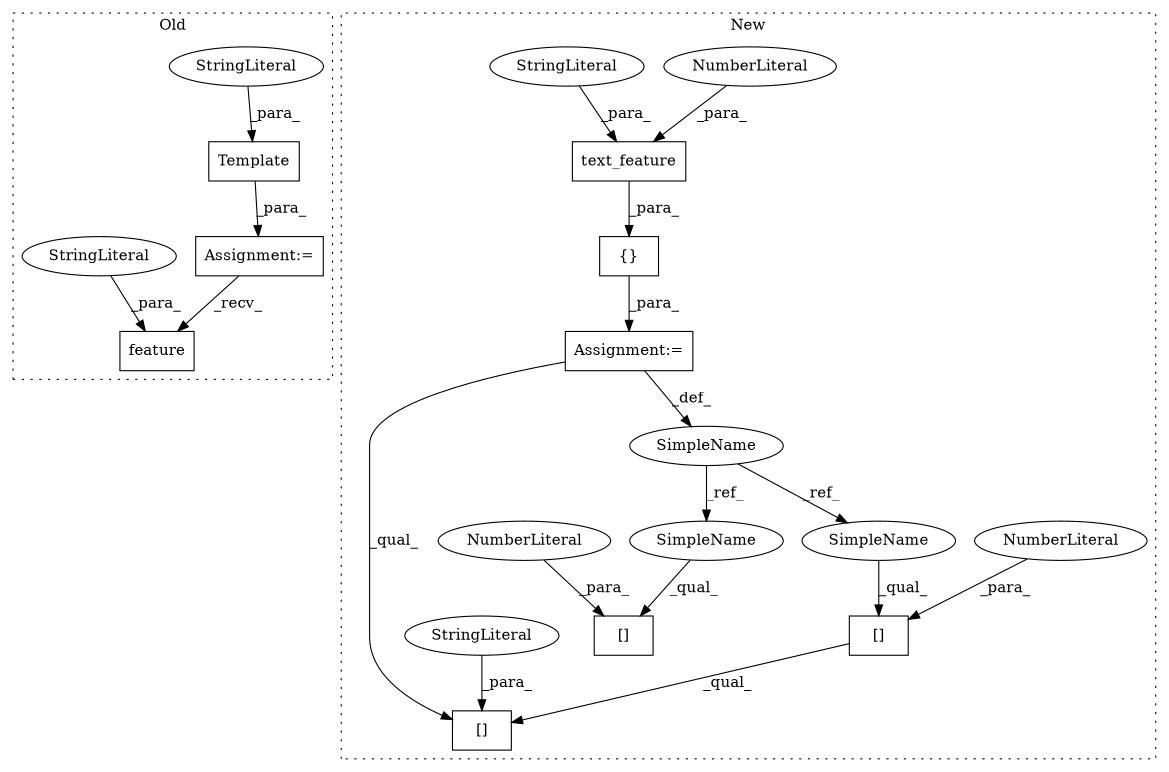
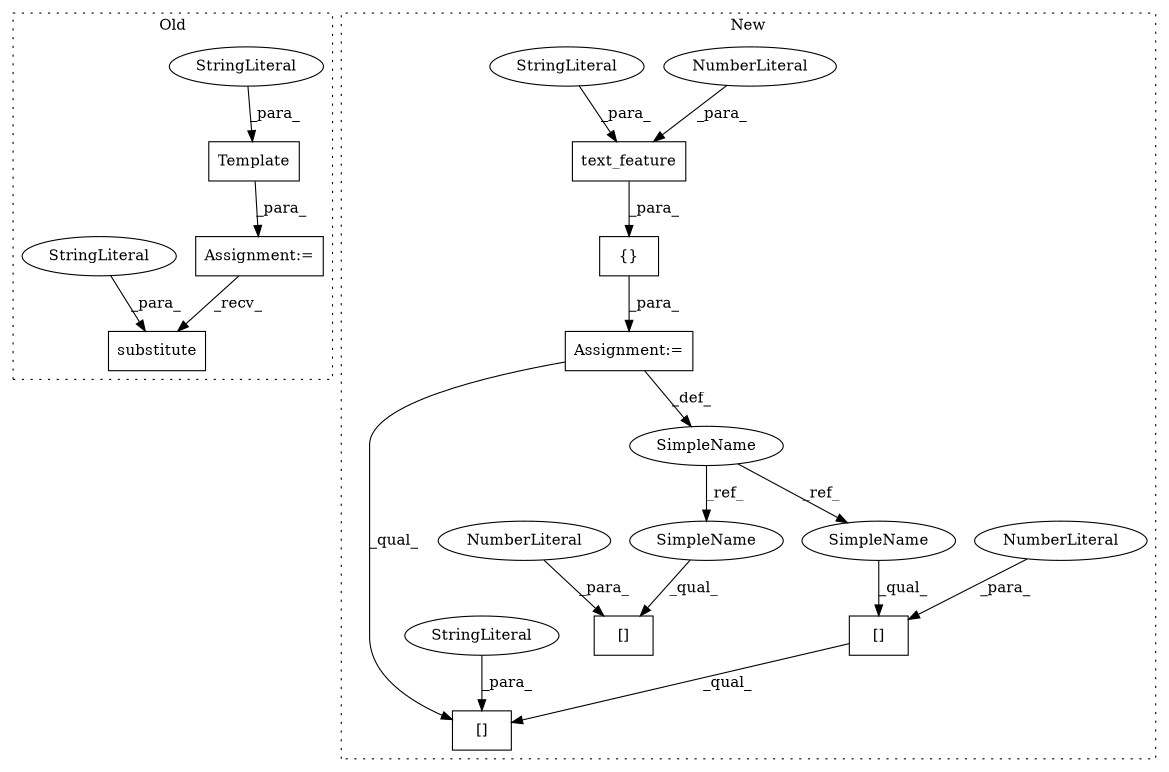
node "feature": label "feature" -> "substitute"
